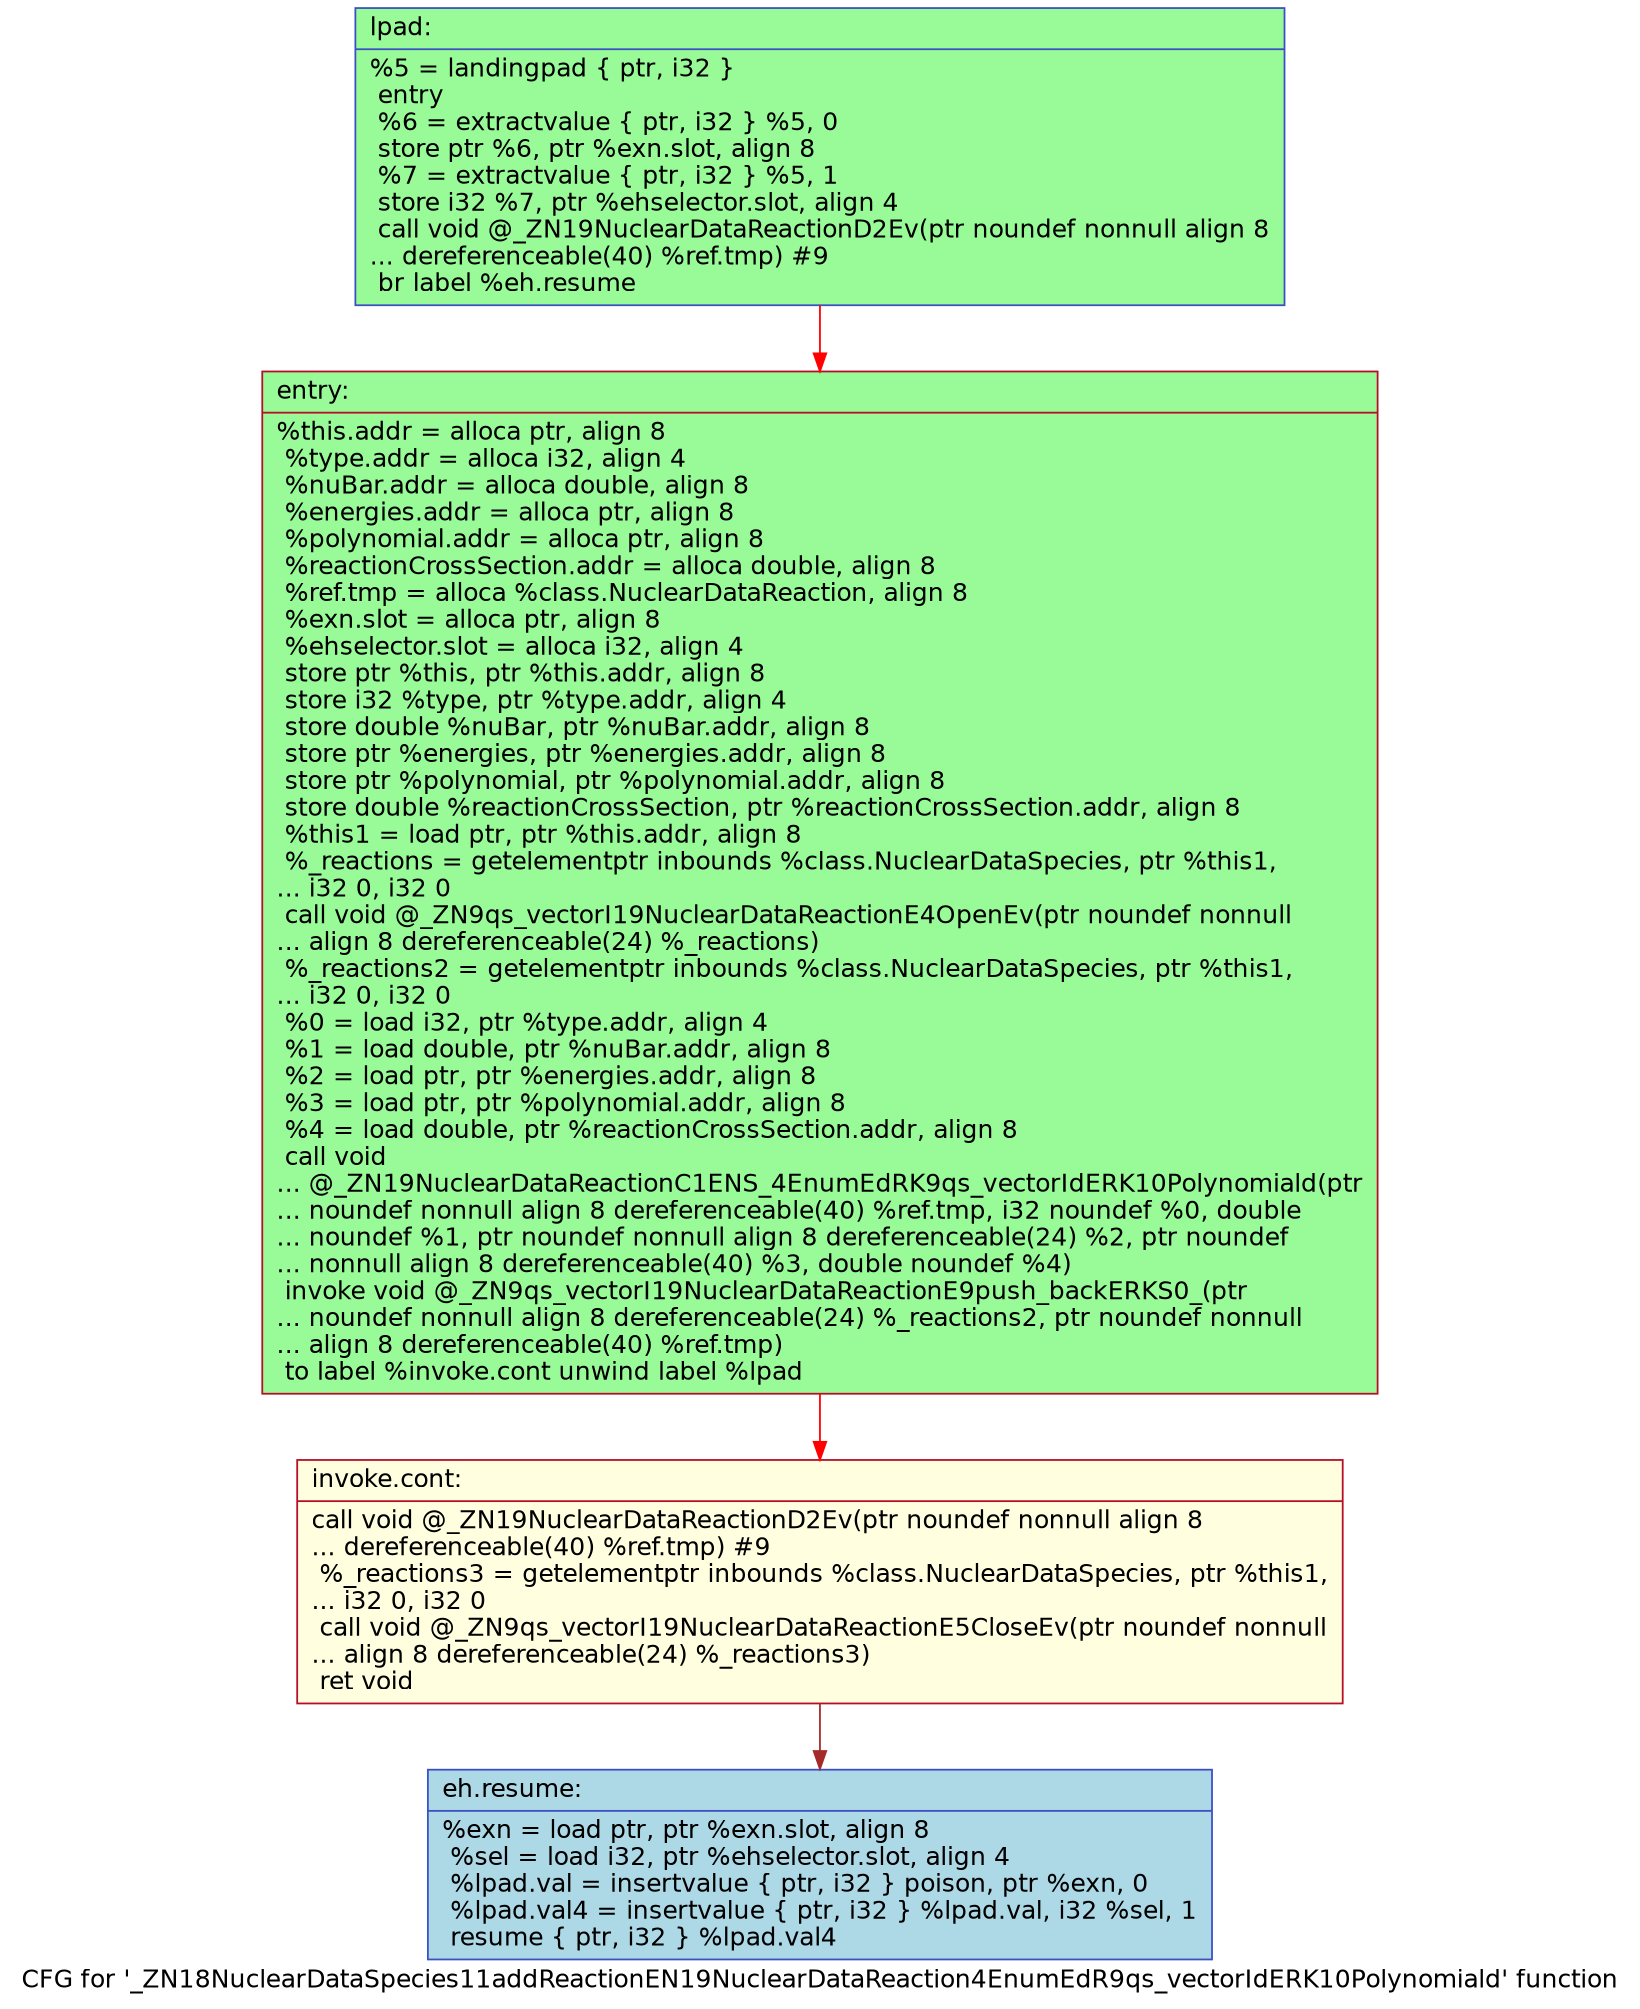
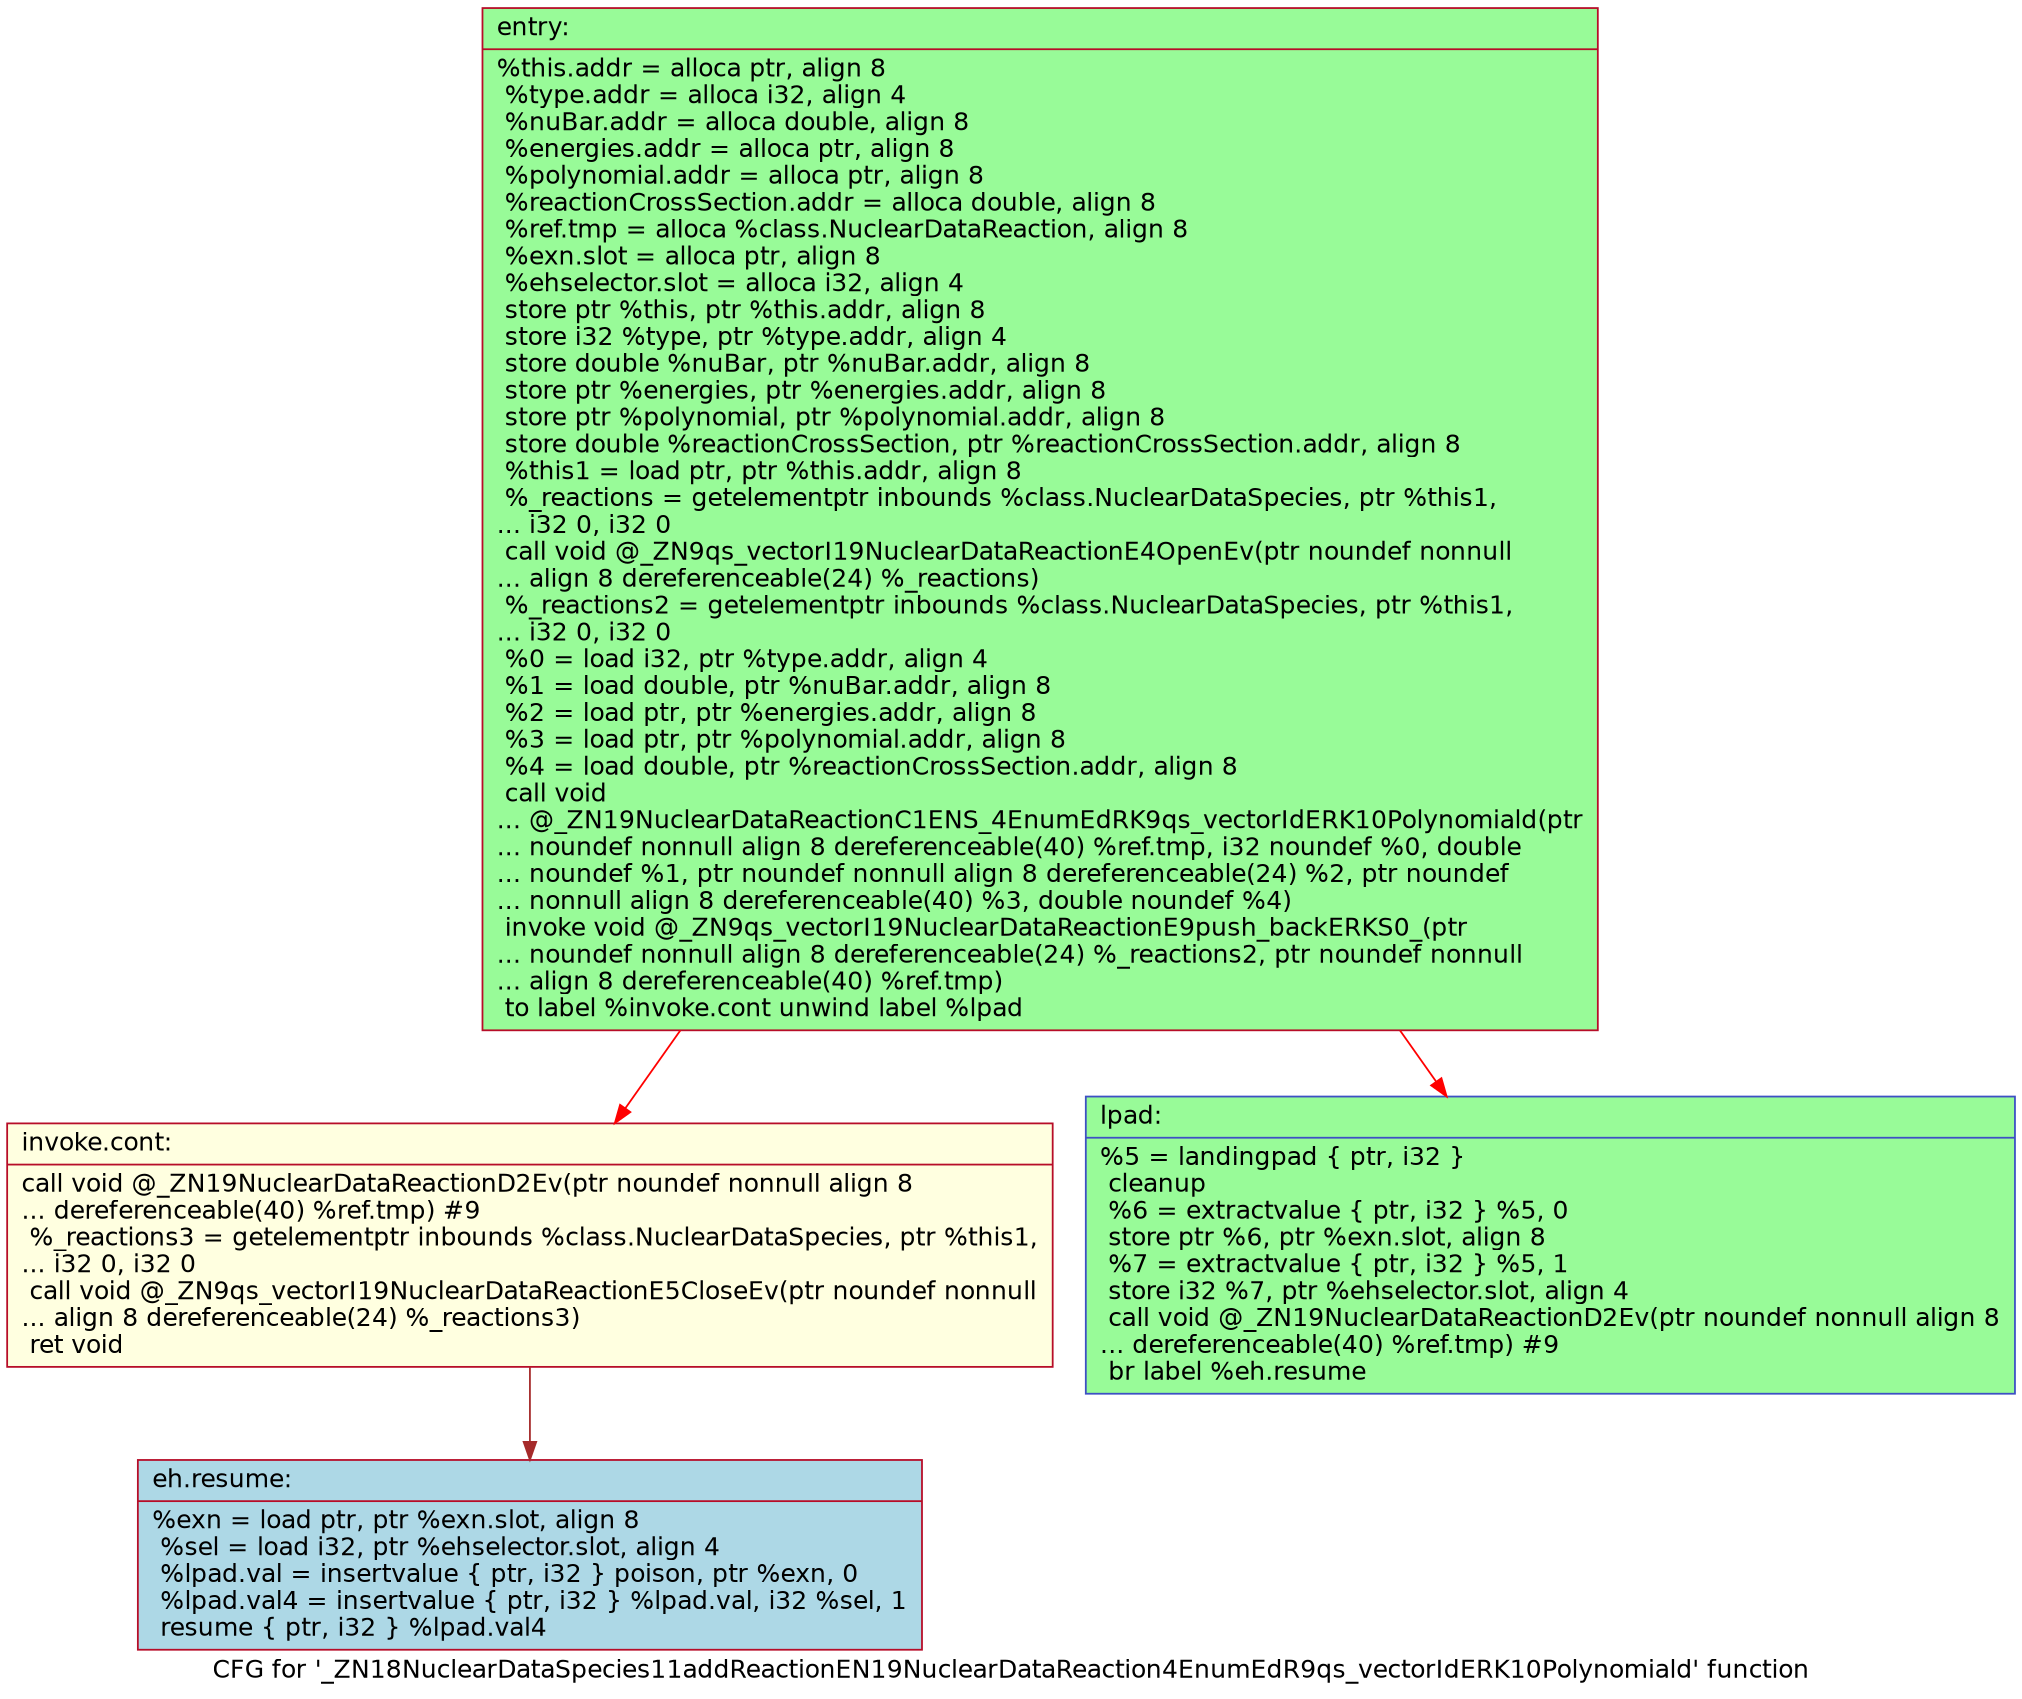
node "lpad:": text "entry" -> "cleanup"
edge "lpad:" -> "entry:": reversed
node "eh.resume:": color #3d50c3ff -> #b70d28ff
